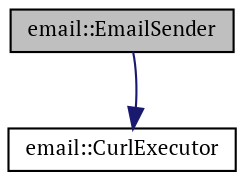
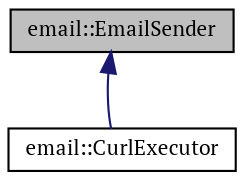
edge "email::EmailSender" -> "email::CurlExecutor": reversed
